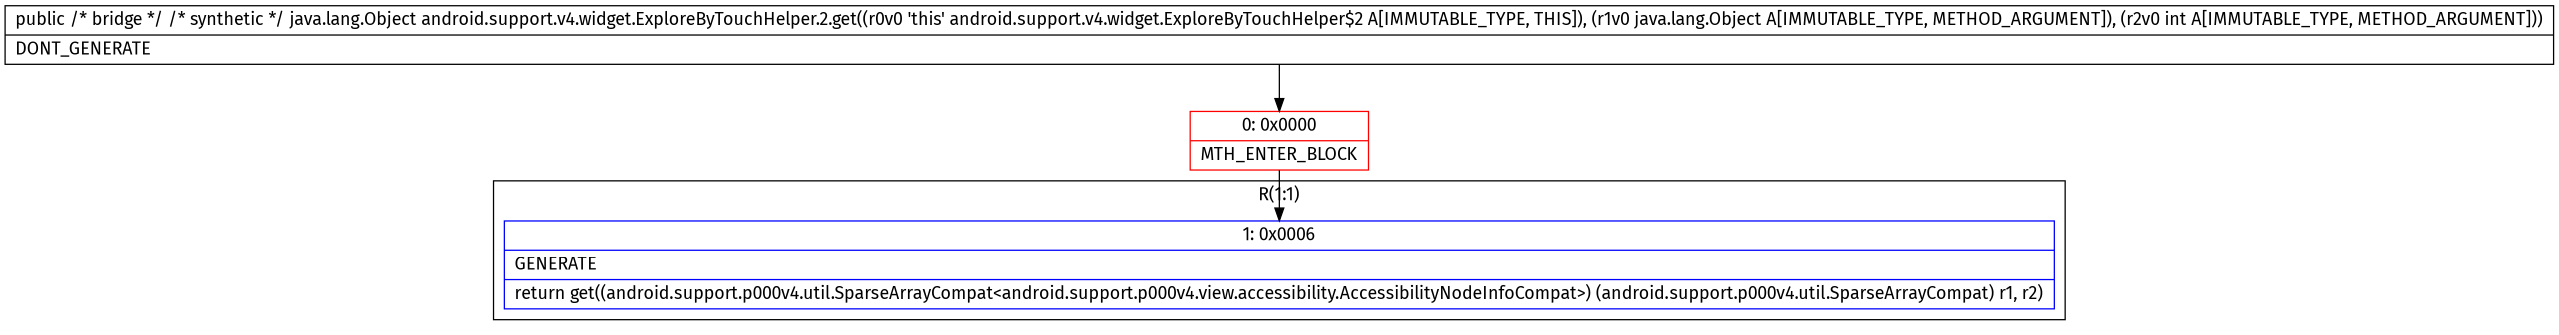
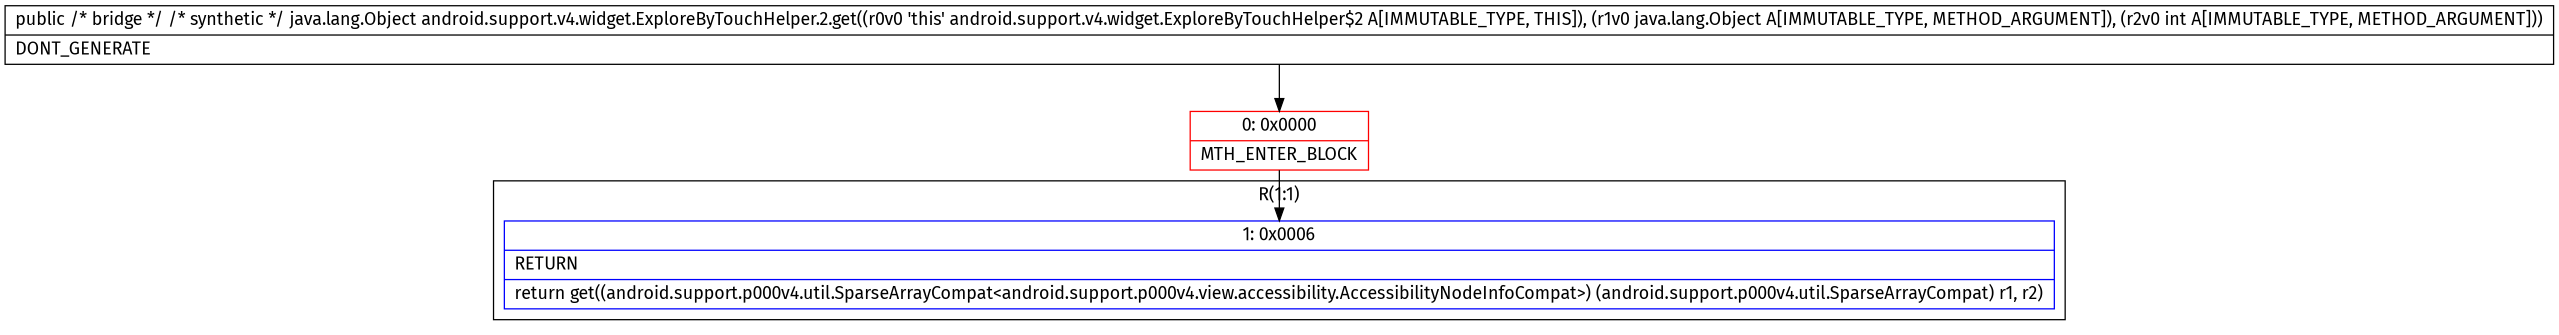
node "1: 0x0006": text "GENERATE" -> "RETURN"
